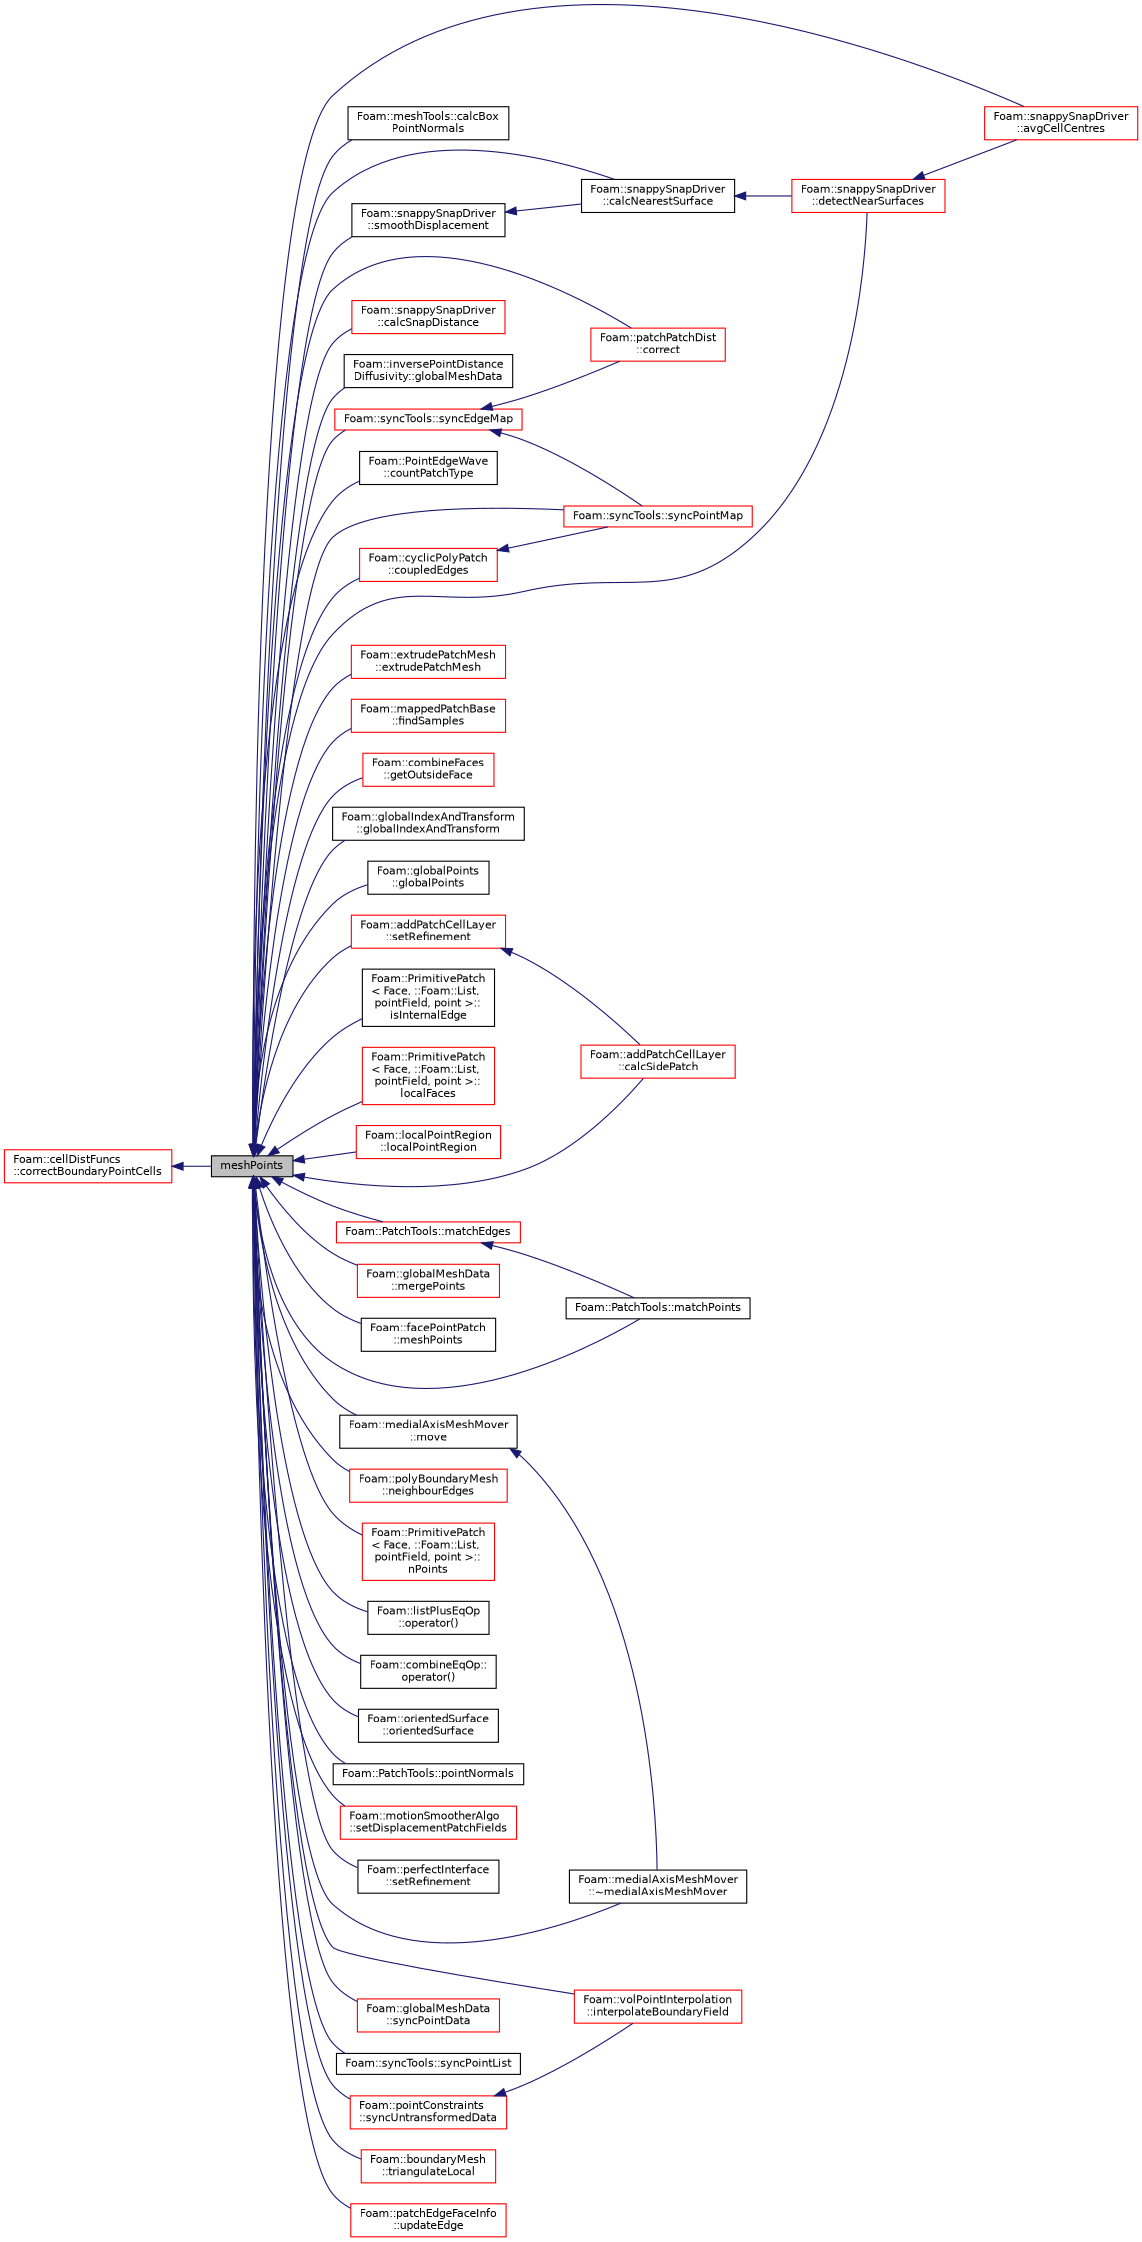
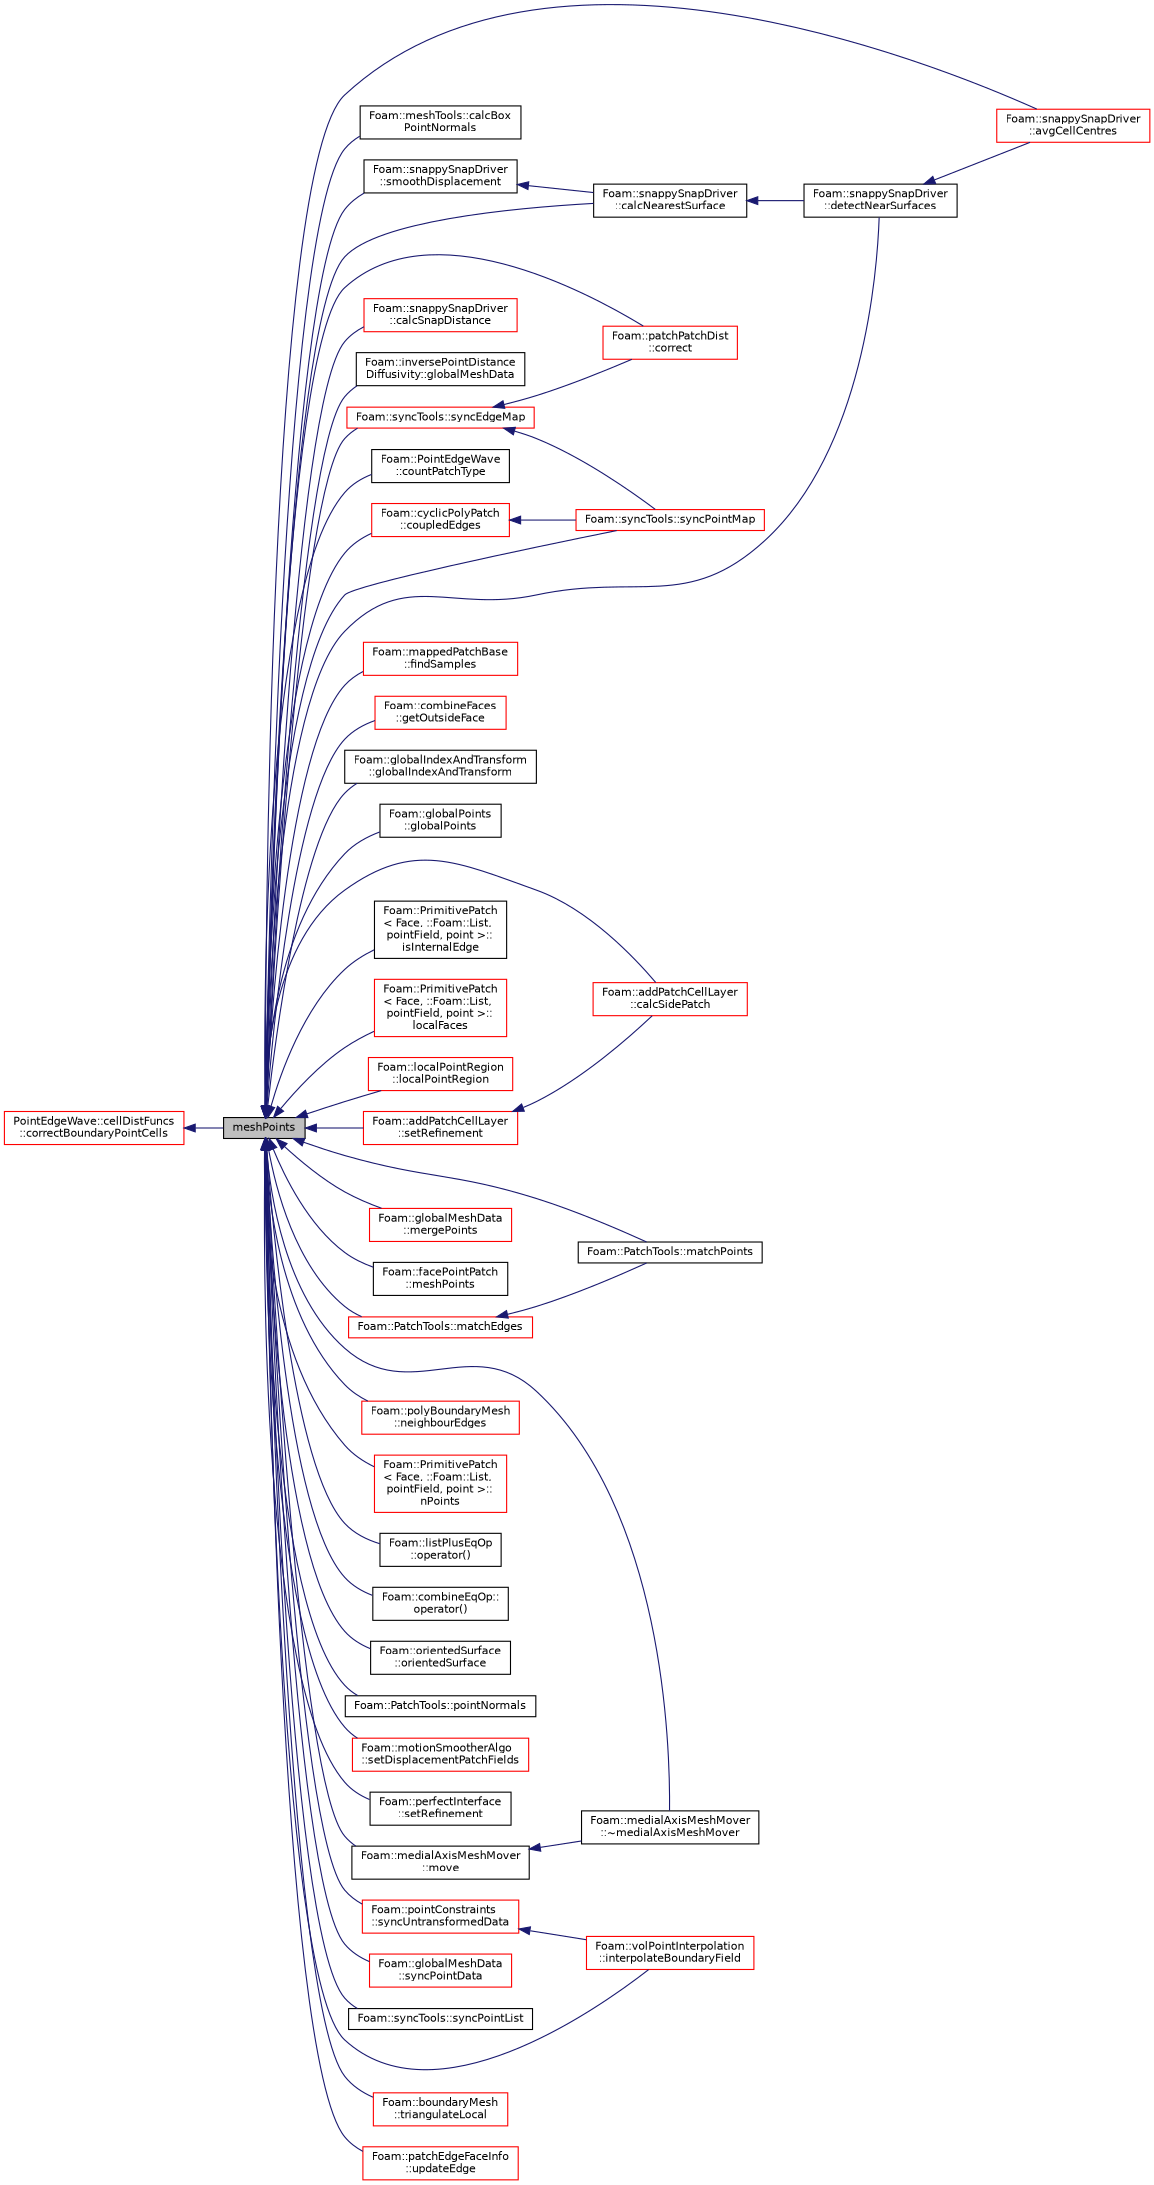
node "Foam::snappySnapDriver ::detectNearSurfaces": color red -> black
node "Foam::extrudePatchMesh ::extrudePatchMesh": removed
node "Foam::cellDistFuncs ::correctBoundaryPointCells": label "Foam::cellDistFuncs ::correctBoundaryPointCells" -> "PointEdgeWave::cellDistFuncs ::correctBoundaryPointCells"
